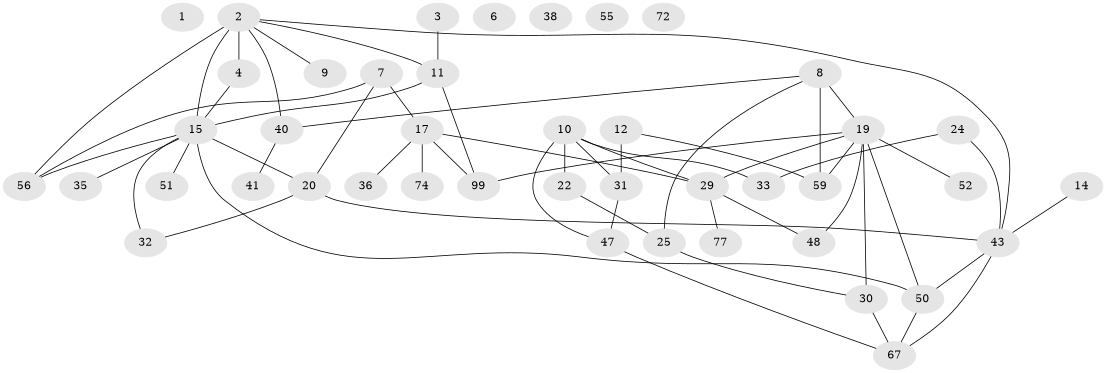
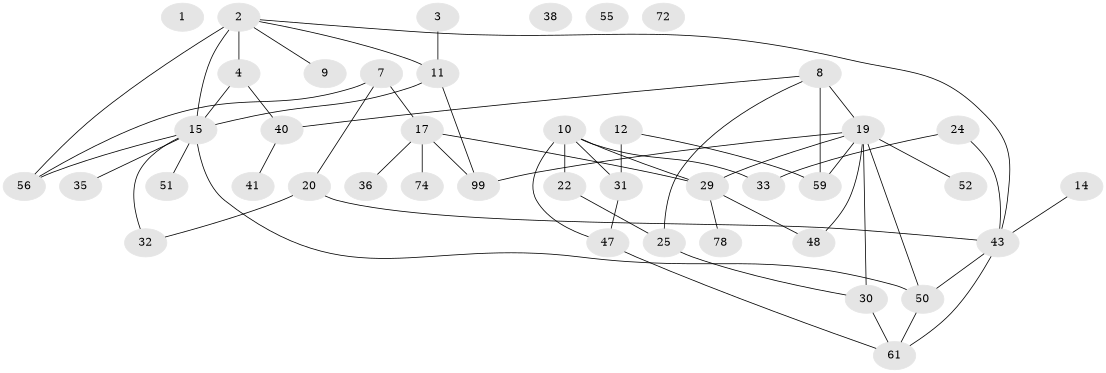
node "6": removed
edge "2" -- "40": now "4" -- "40"
edge "15" -- "20": removed
node "77": label "77" -> "78"
node "67": label "67" -> "61"
